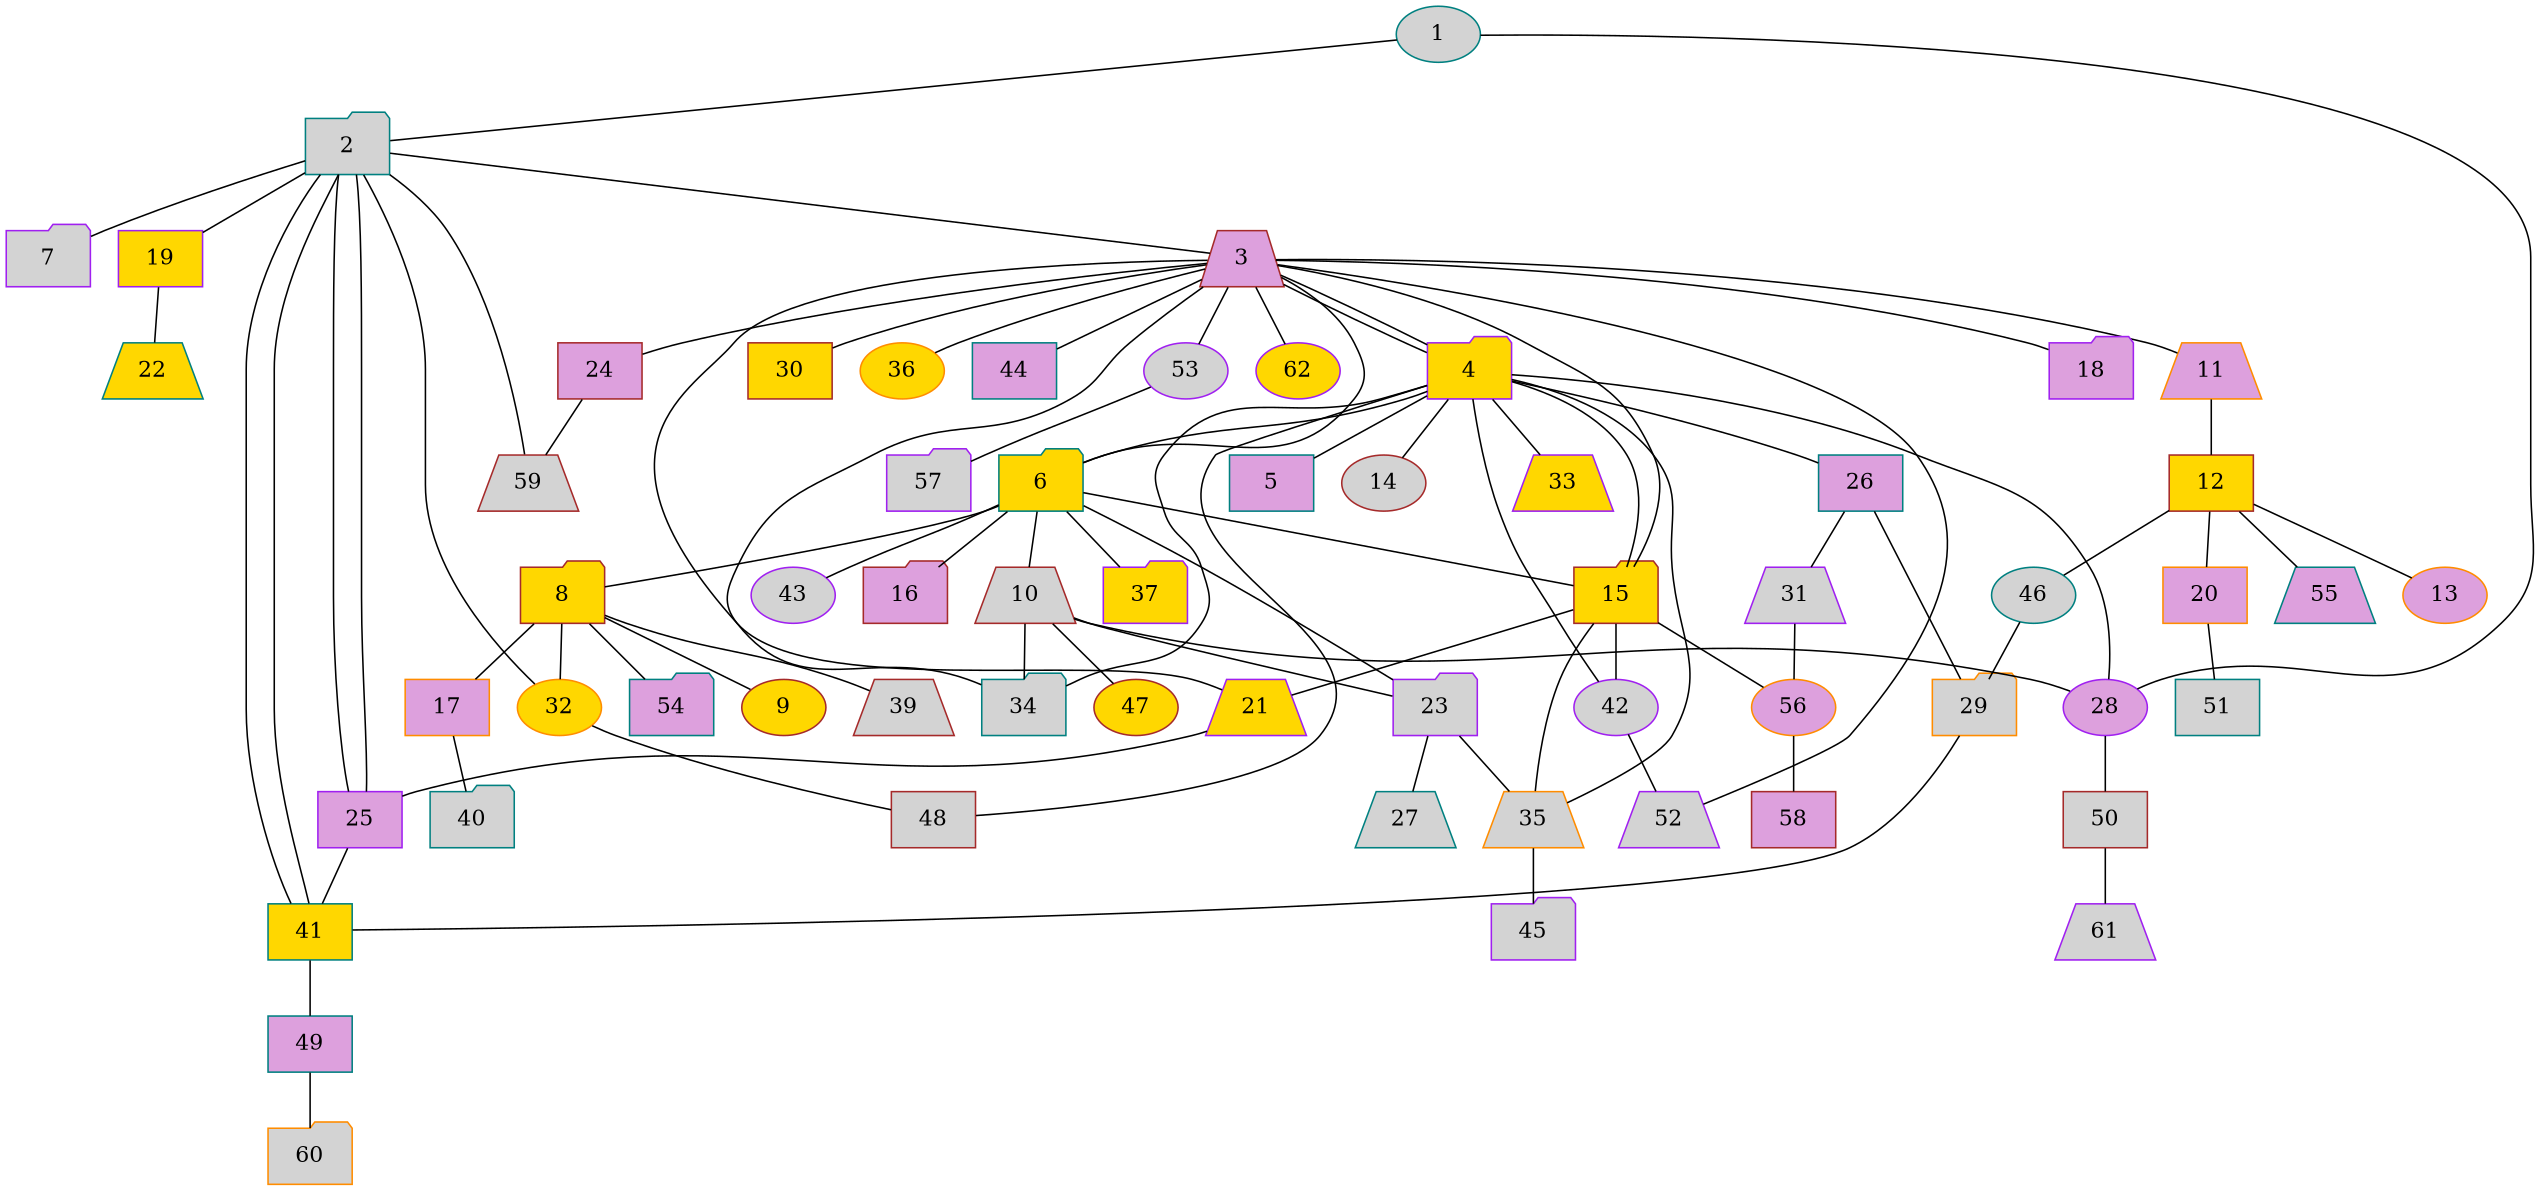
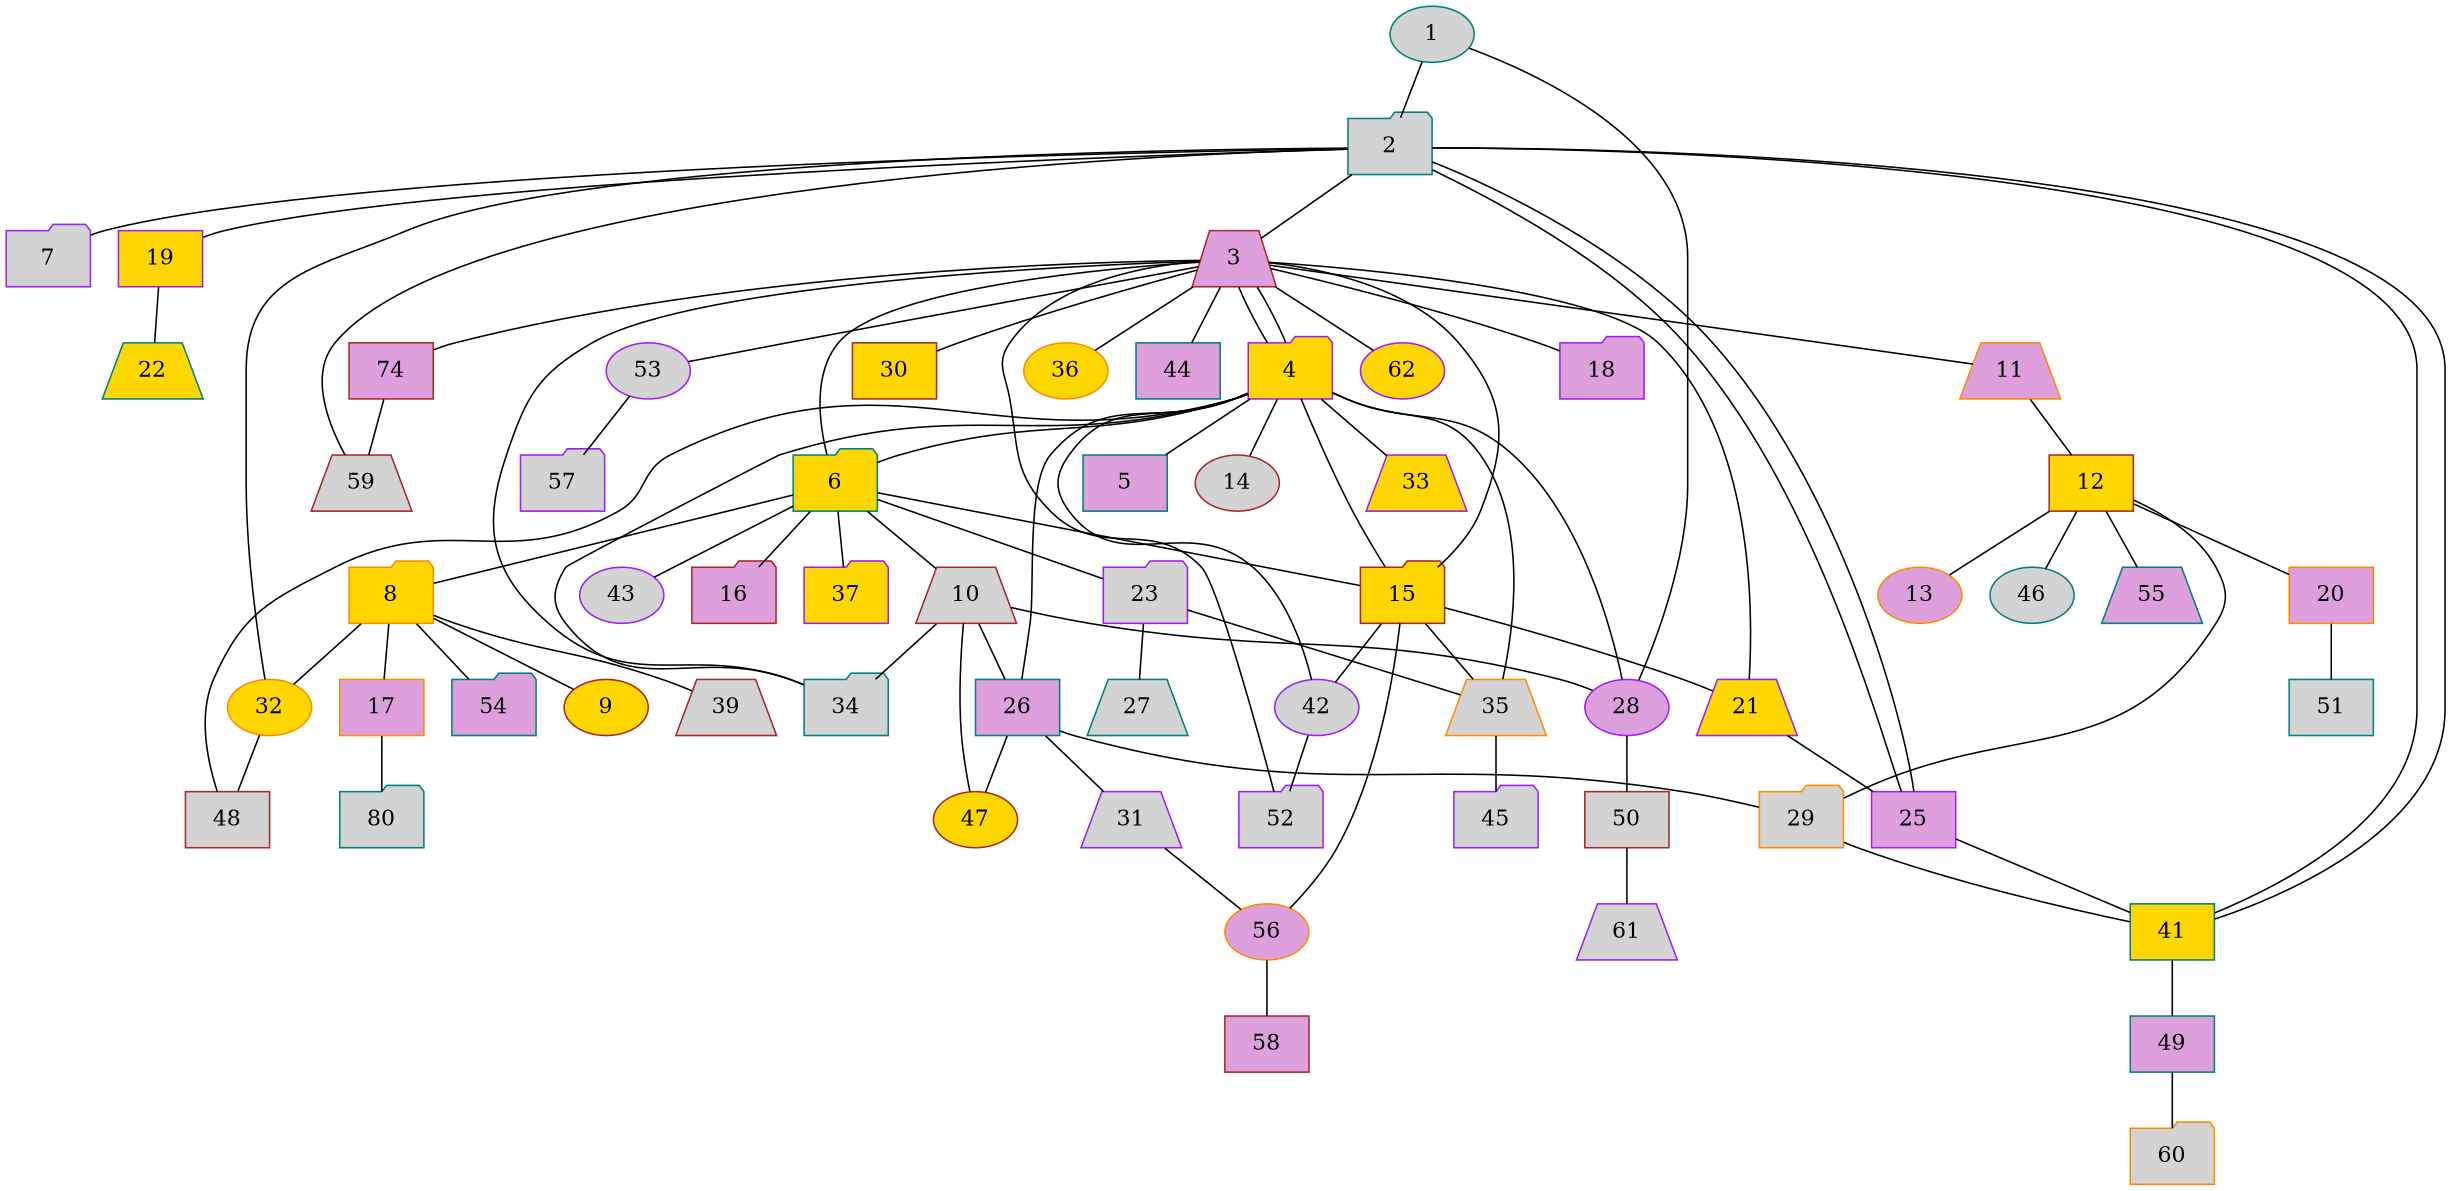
node "24": label "24" -> "74"
node "8": color brown -> darkorange
edge "46" -- "29": now "12" -- "29"
edge "10" -- "23": now "10" -- "26"
edge "26" -- "47": added
node "40": label "40" -> "80"
node "52": shape trapezium -> folder
